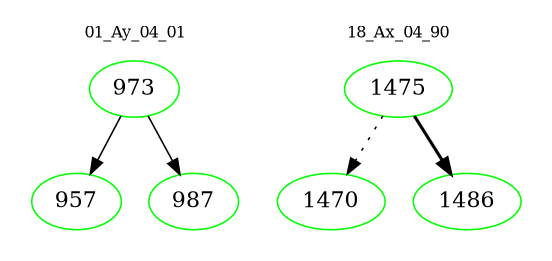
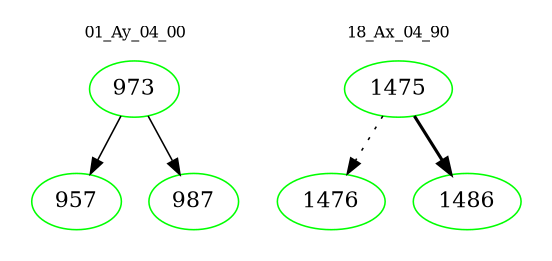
cluster "01_Ay_04_01": label "01_Ay_04_01" -> "01_Ay_04_00"
node "1470": label "1470" -> "1476"
